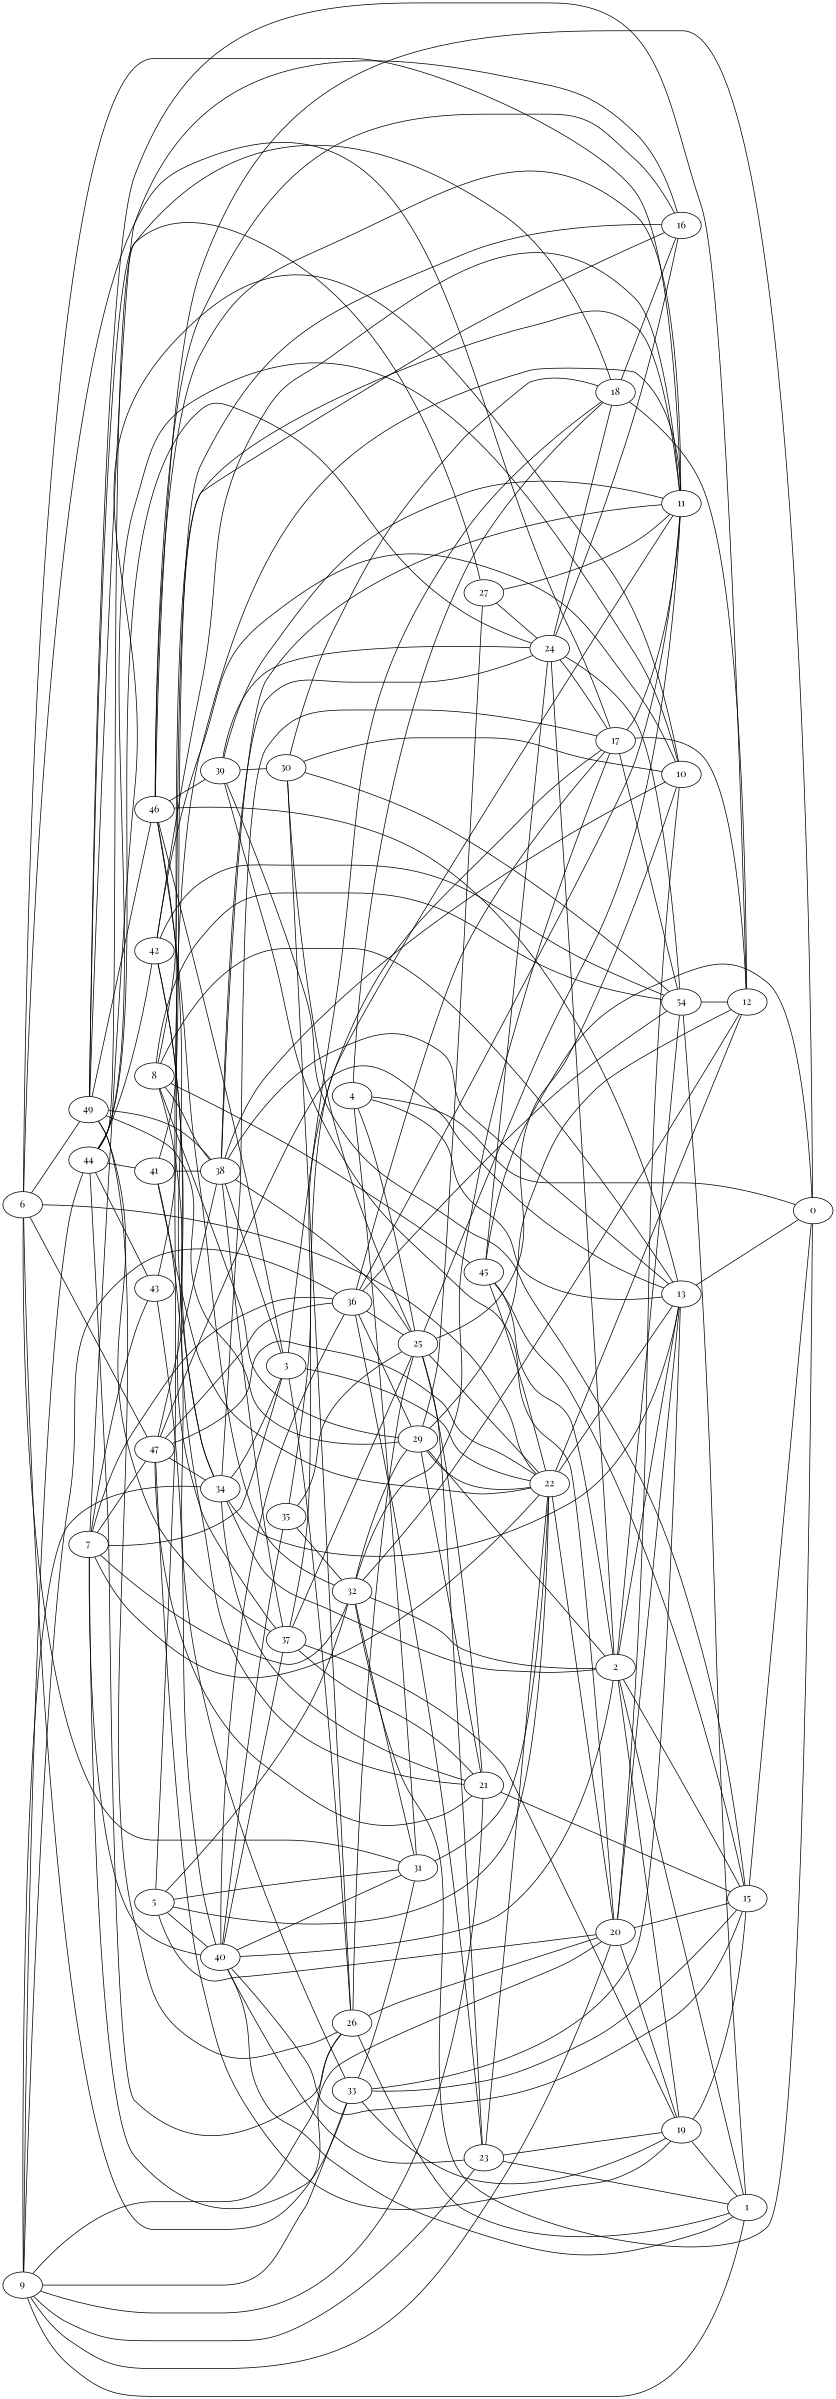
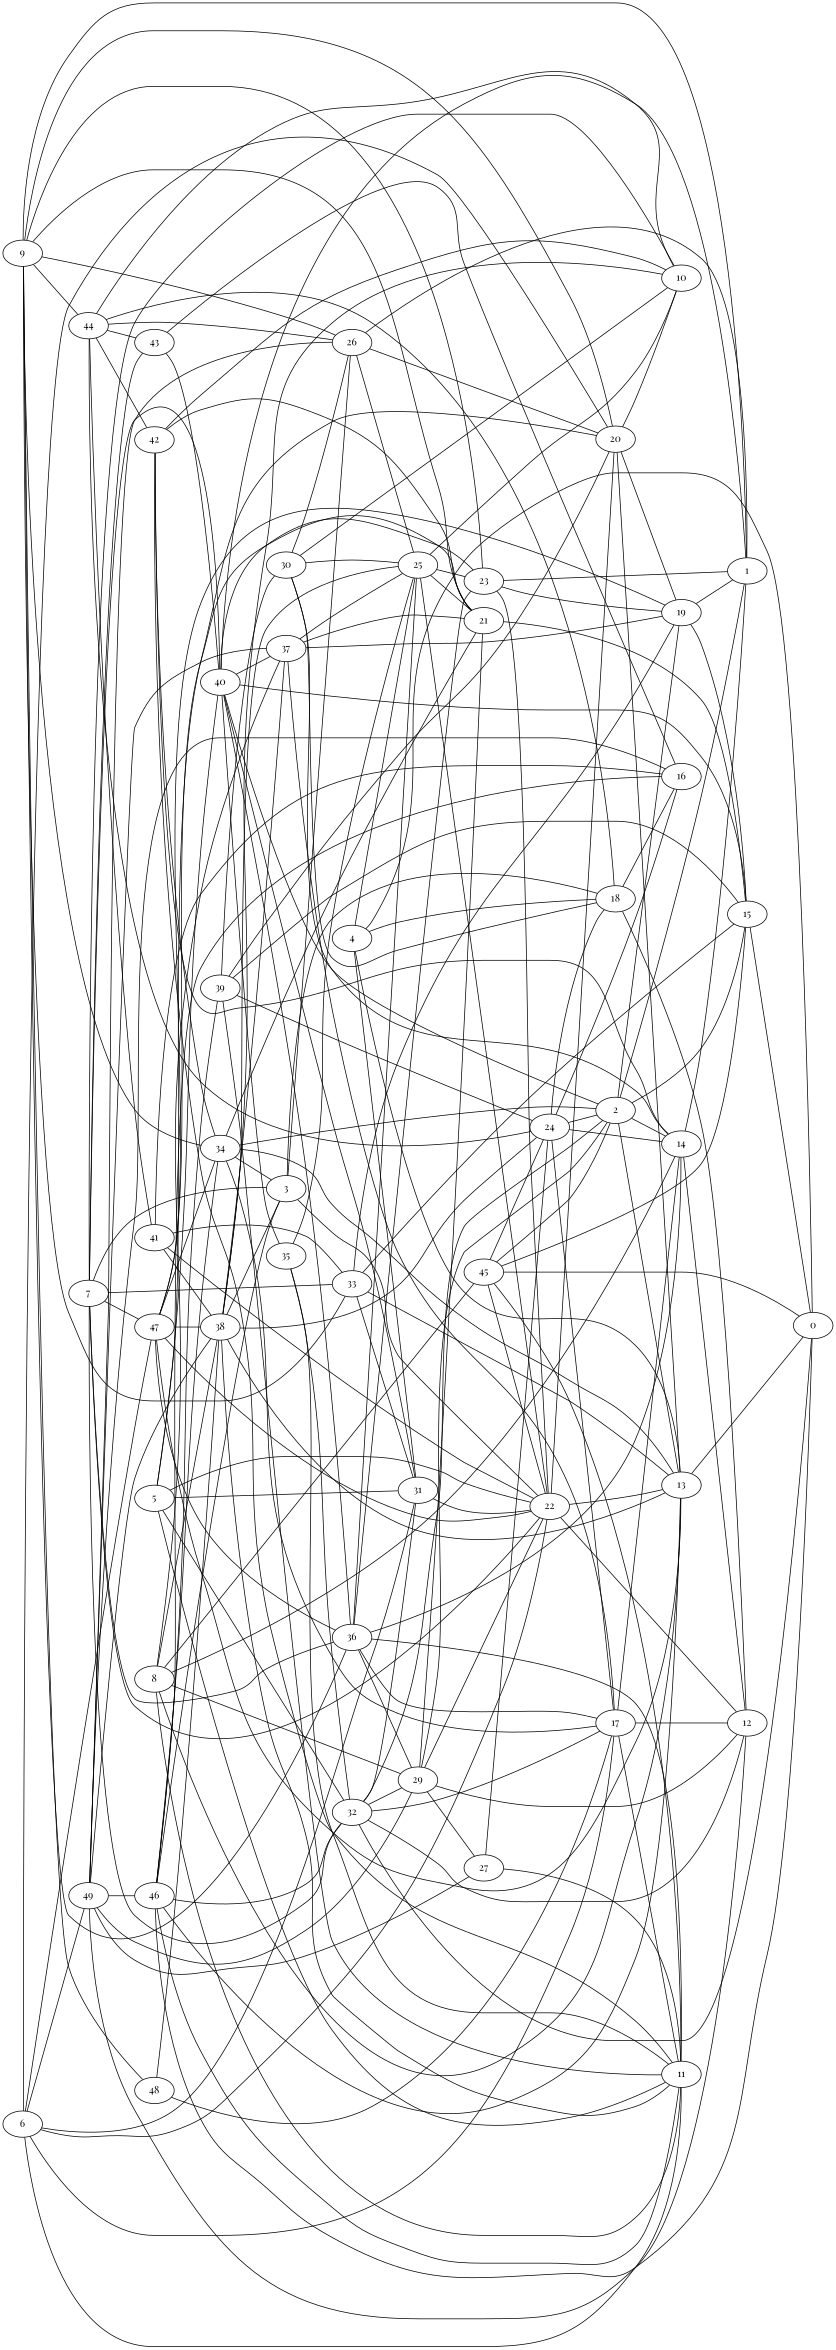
edge "11" -- "25": now "11" -- "45"
node "54": label "54" -> "14"
edge "15" -- "20": removed
node "48": added
